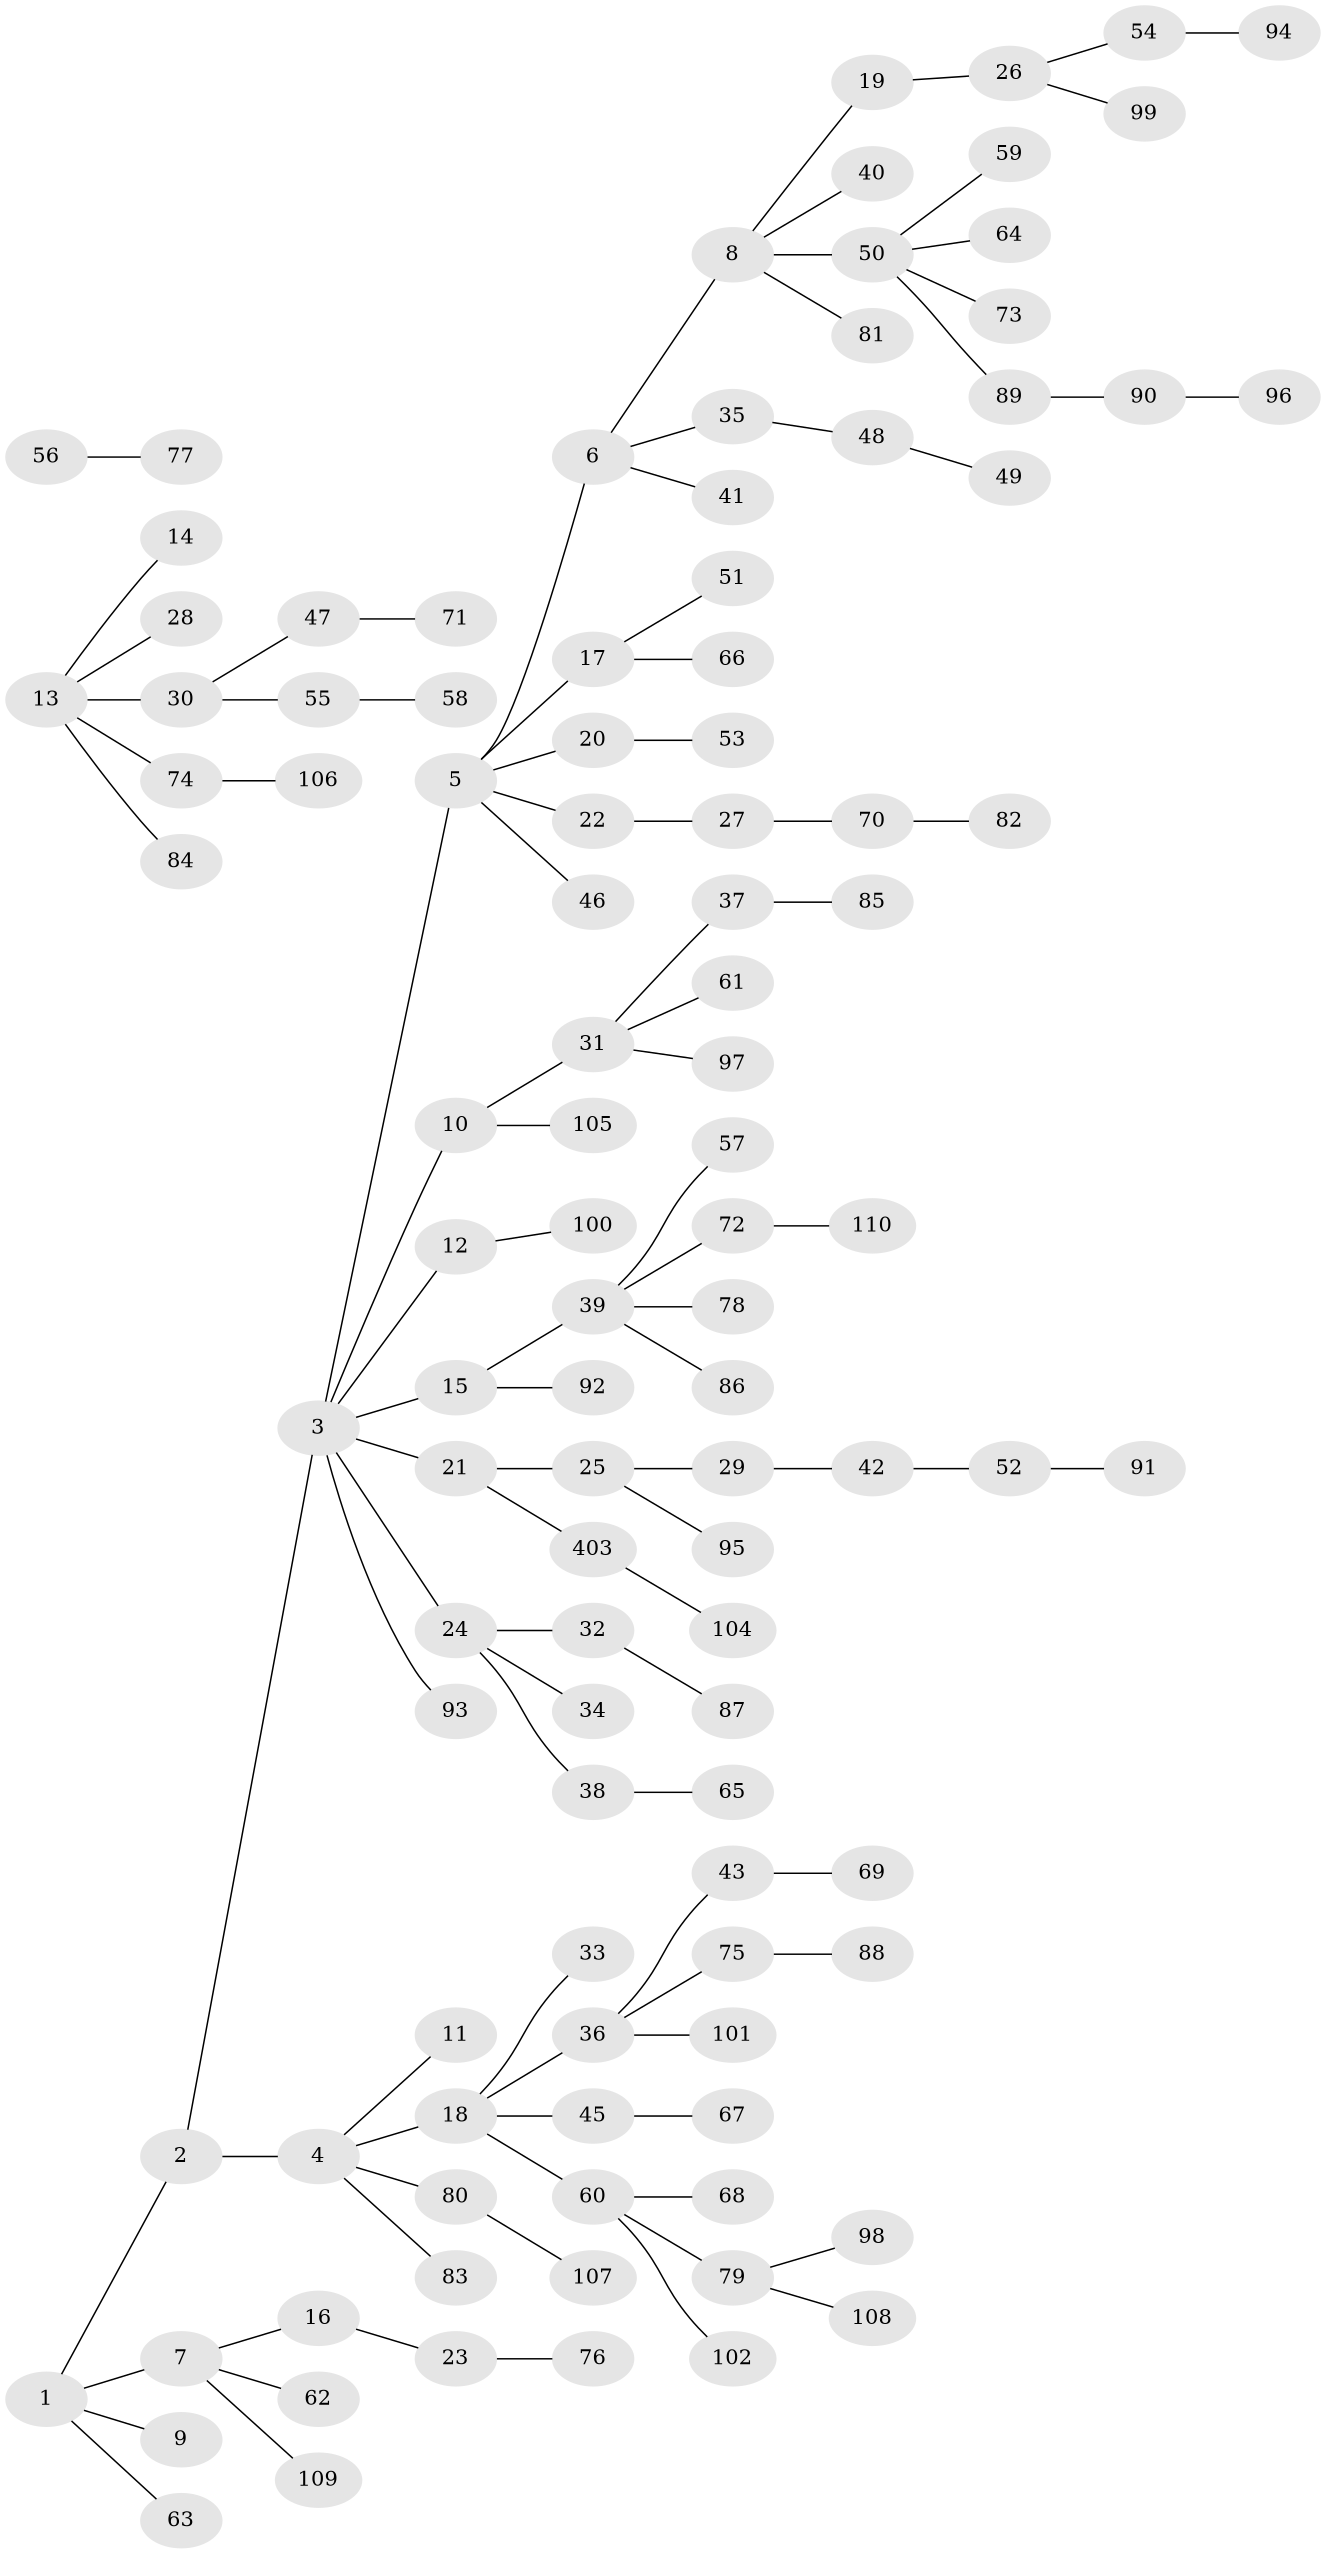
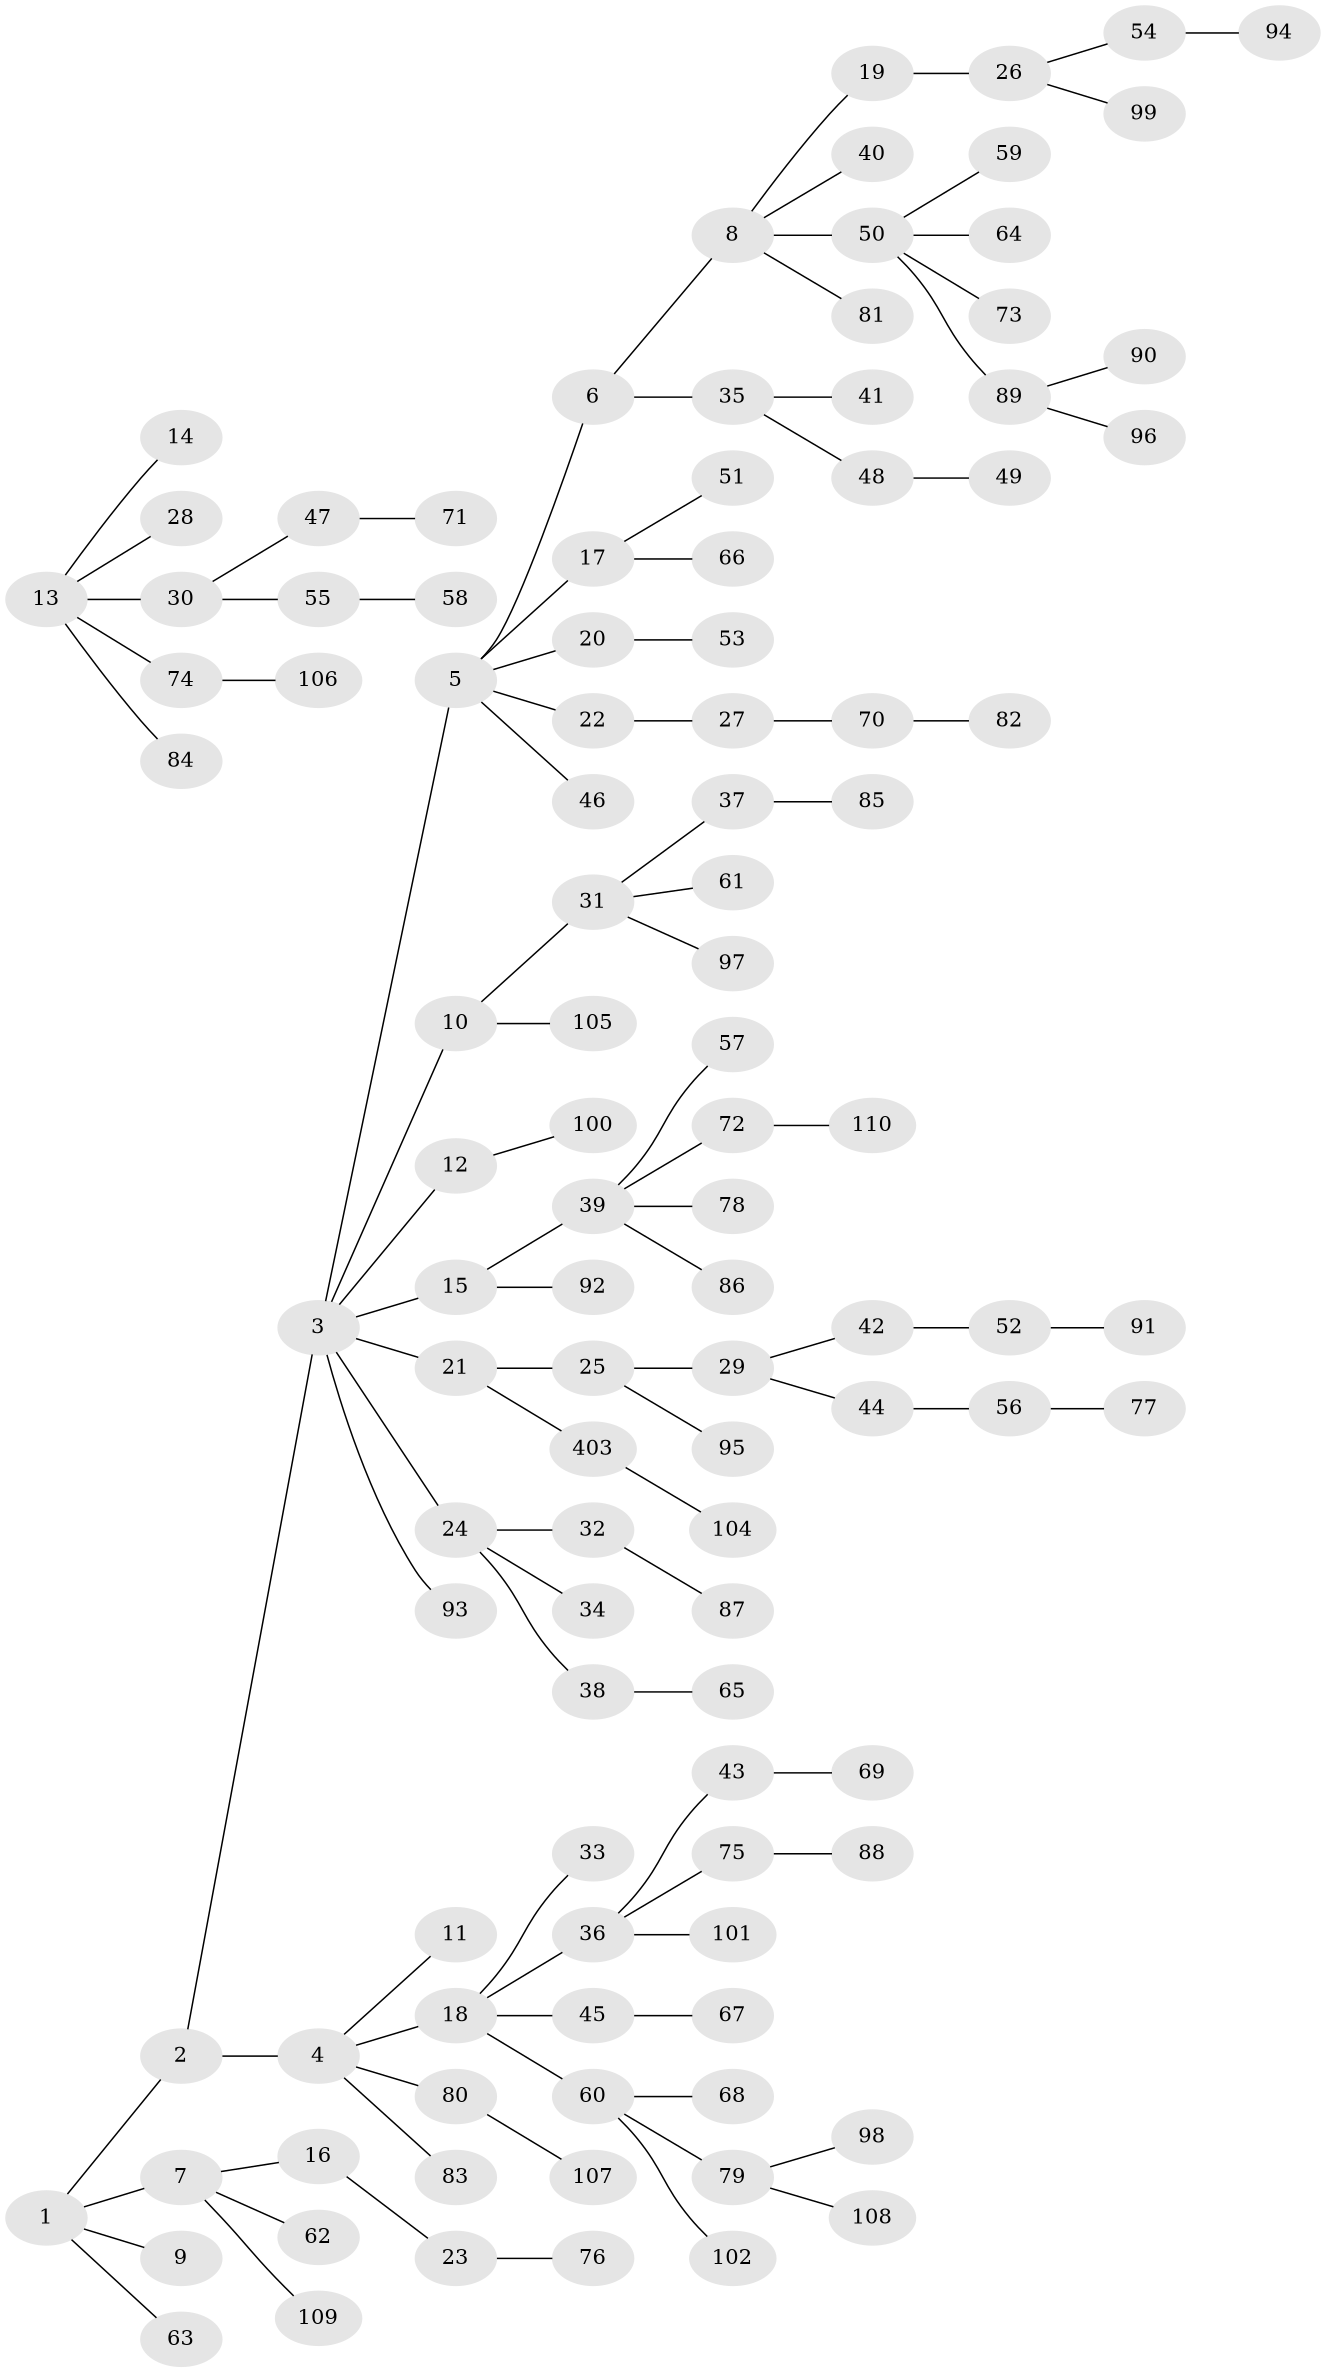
edge "90" -- "96": now "89" -- "96"
edge "6" -- "41": now "35" -- "41"
node "44": added
